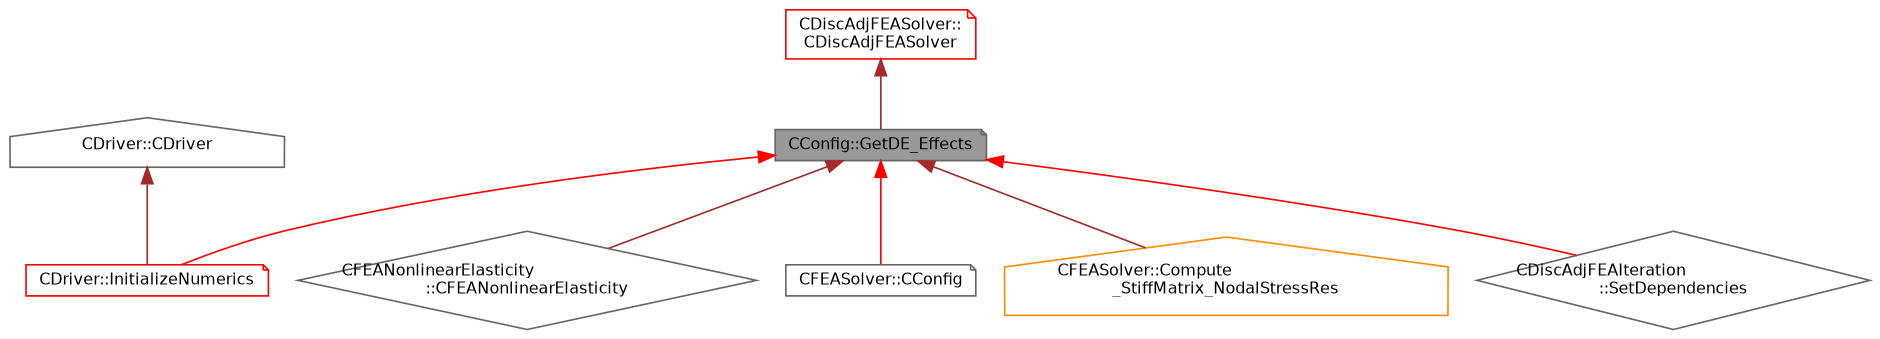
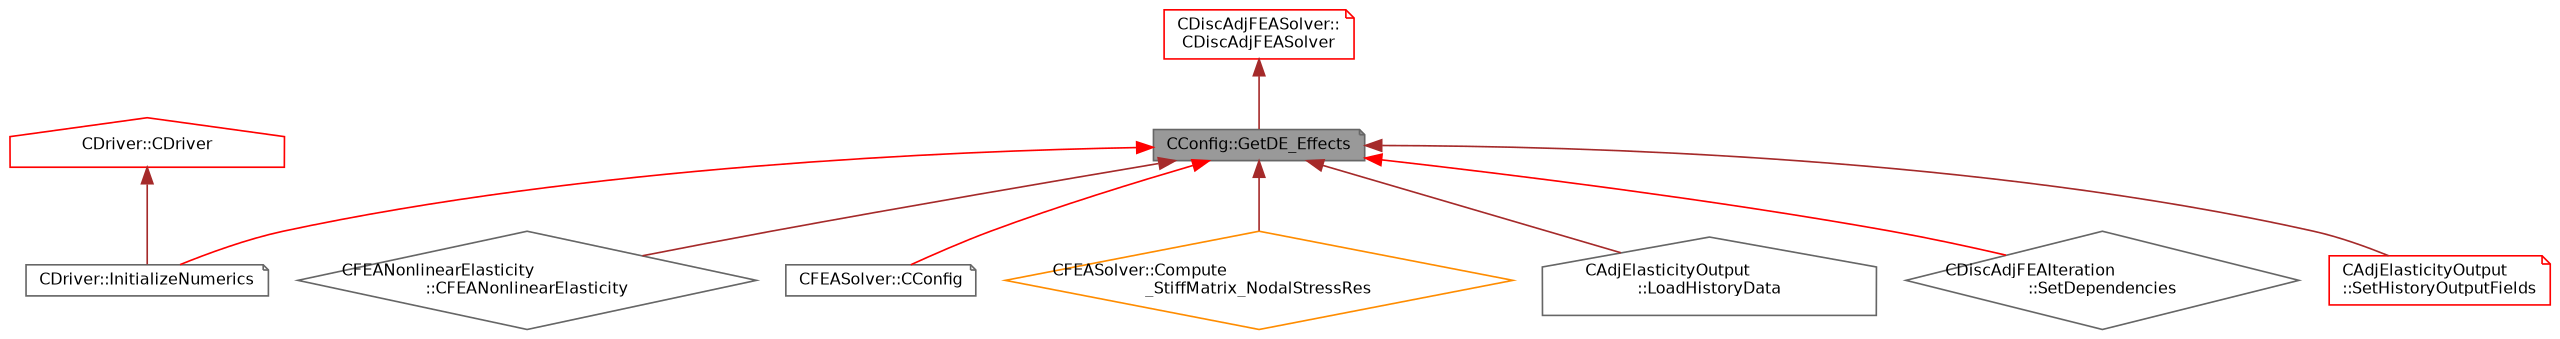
node "CDriver::CDriver": color gray40 -> red
node "CDriver::InitializeNumerics": color red -> gray40
node "CFEASolver::Compute _StiffMatrix_NodalStressRes": shape house -> diamond
node "CAdjElasticityOutput ::LoadHistoryData": added
node "CAdjElasticityOutput ::SetHistoryOutputFields": added
